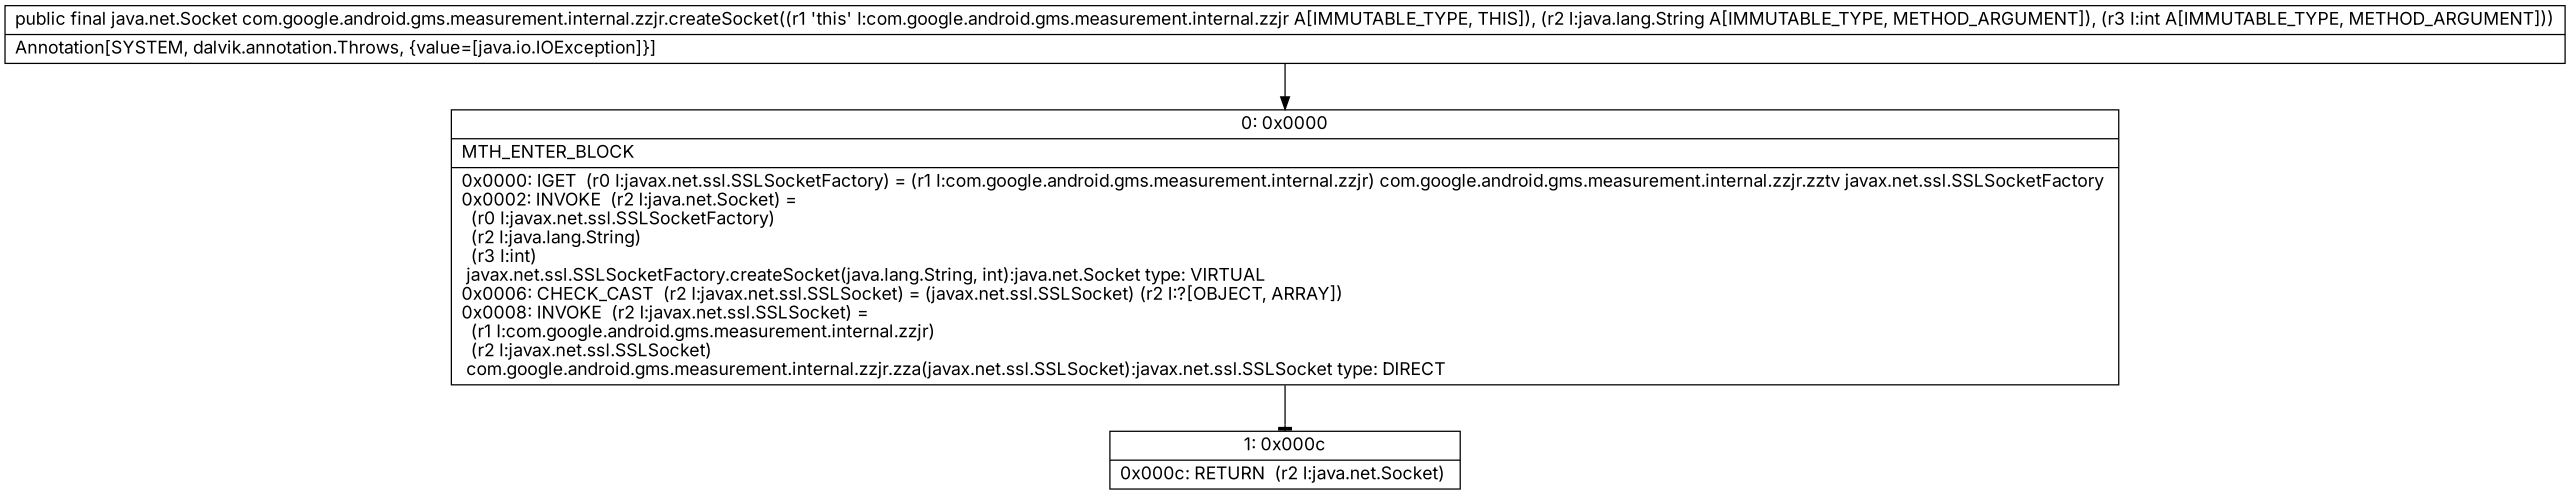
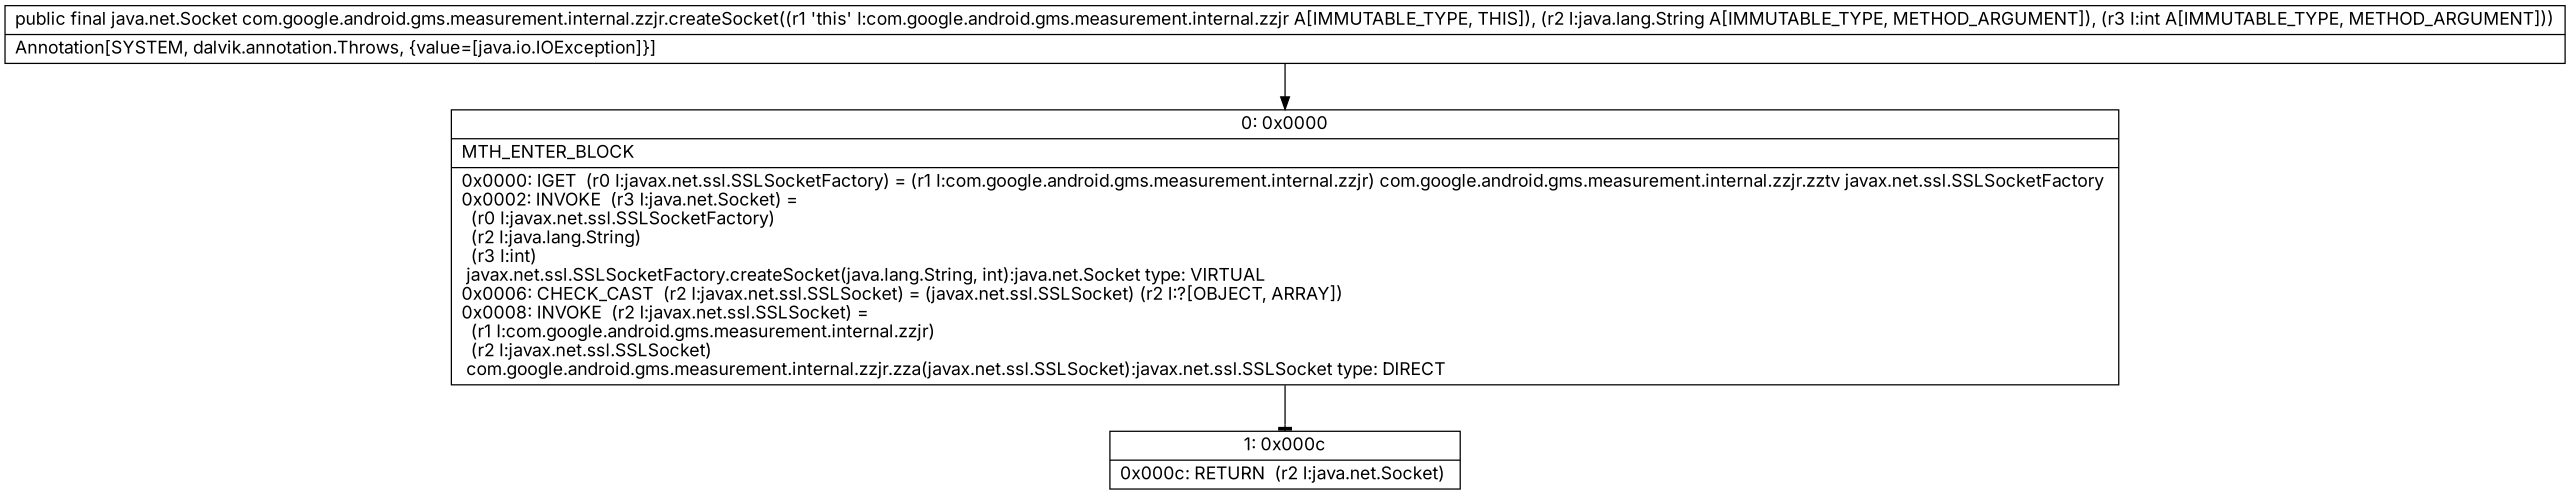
node "0: 0x0000": text "0x0002: INVOKE  (r2 I:java.net.Socket) =" -> "0x0002: INVOKE  (r3 I:java.net.Socket) ="
